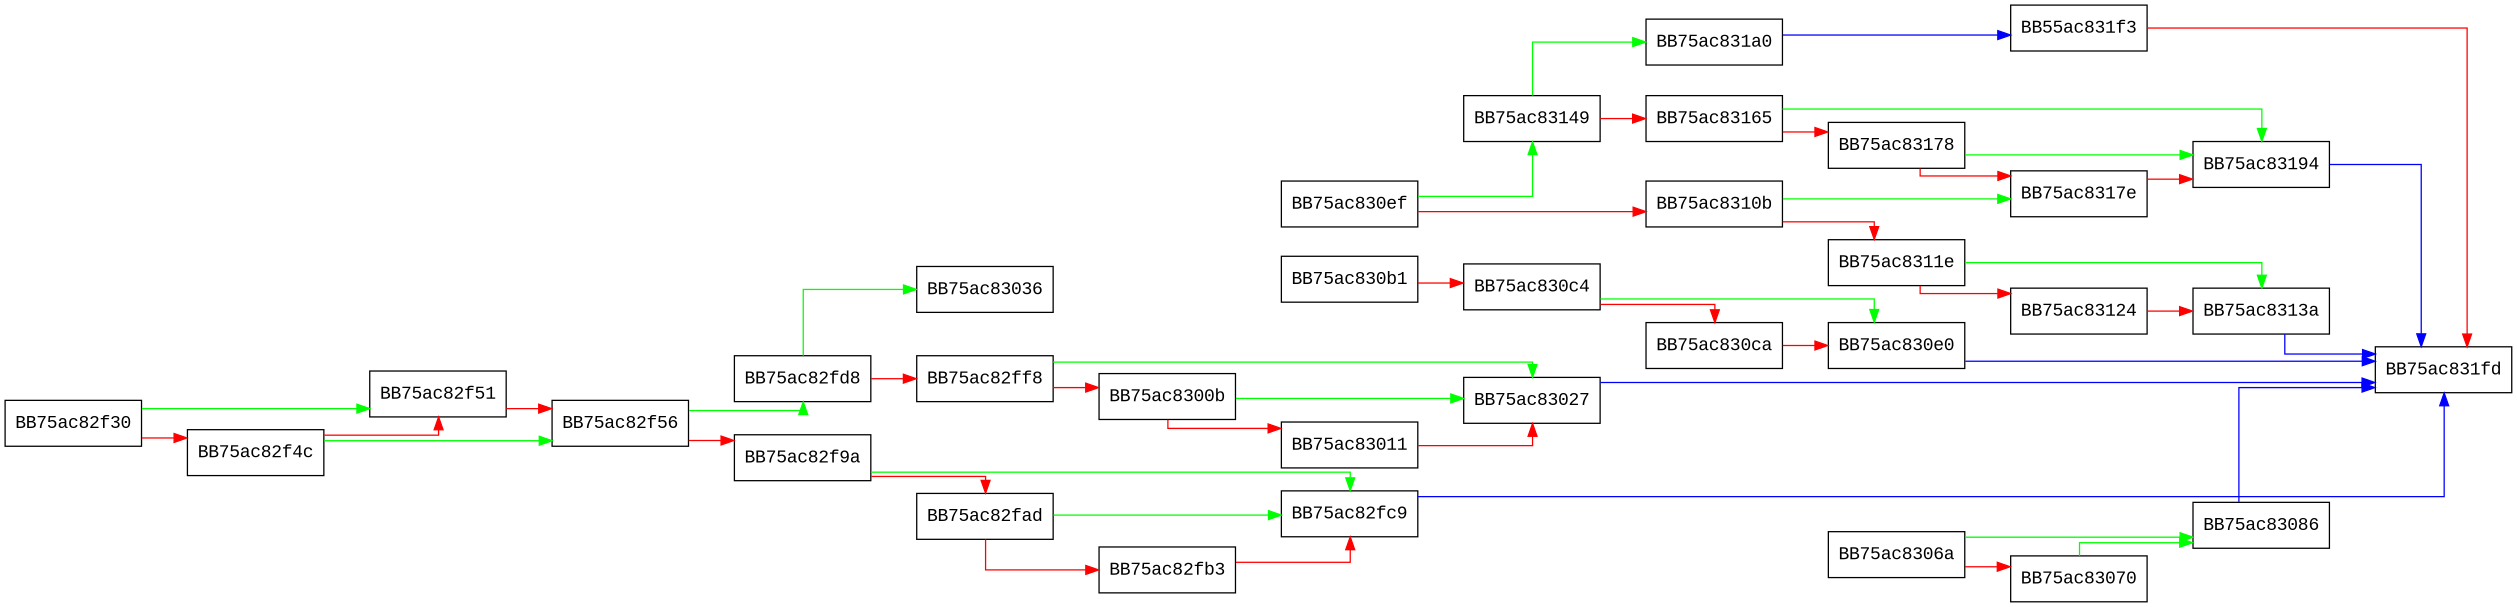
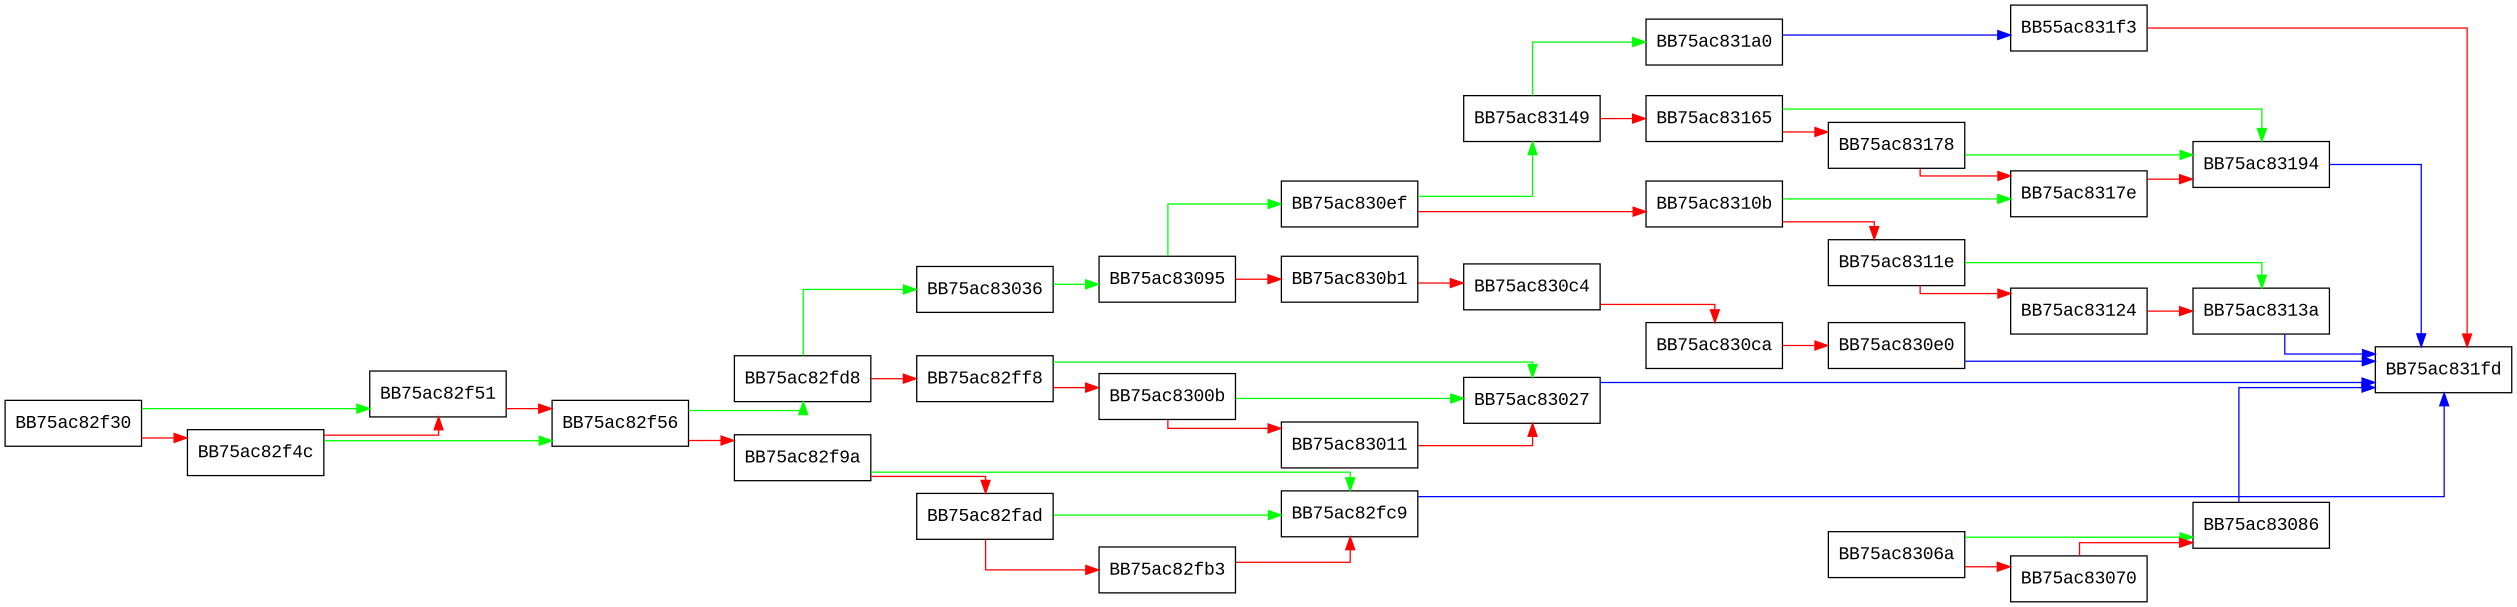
node "BB75ac83095": added
edge "BB75ac830c4" -> "BB75ac830e0": removed
edge "BB75ac83070" -> "BB75ac83086": color green -> red
